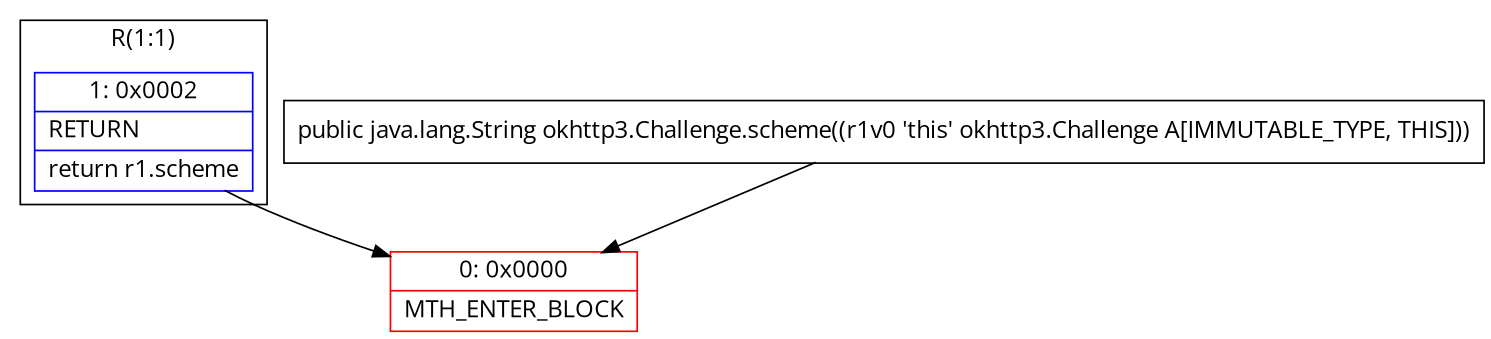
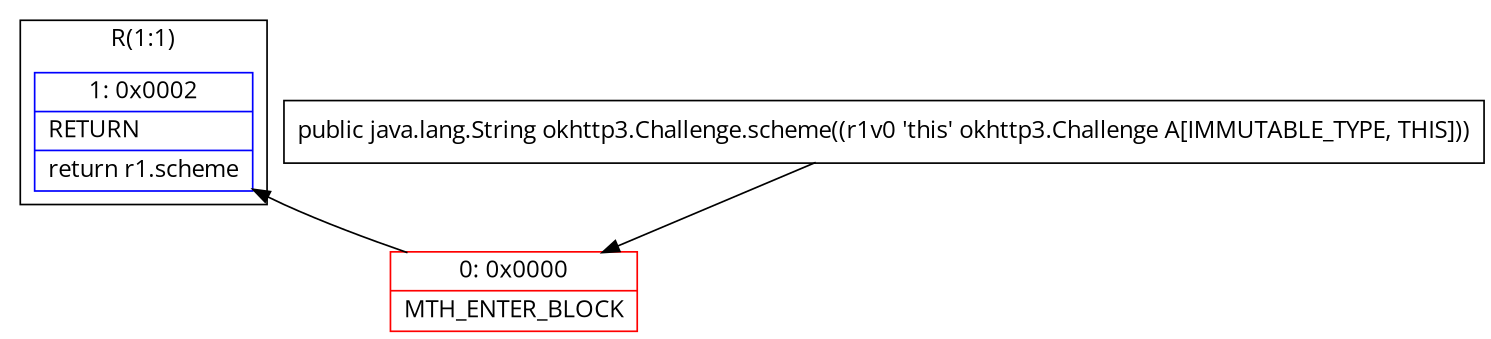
edge "1: 0x0002" -> "0: 0x0000": reversed
